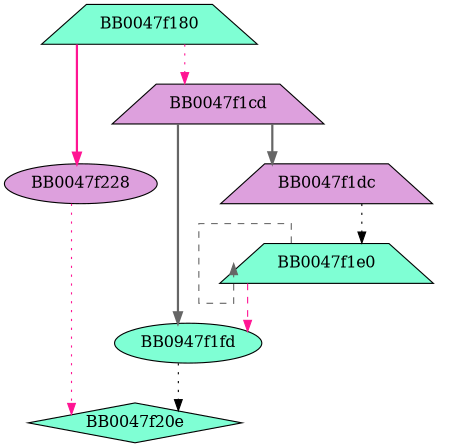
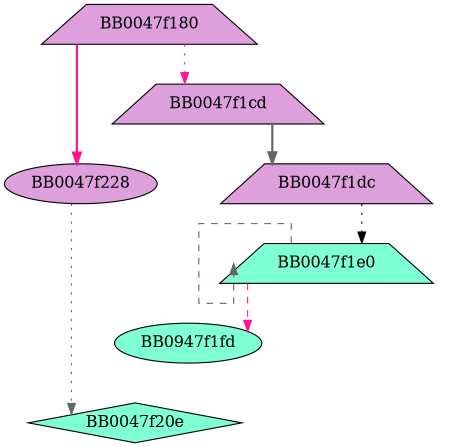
node "BB0047f180": fillcolor aquamarine -> plum
edge "BB0047f1cd" -> "BB0947f1fd": removed
edge "BB0047f228" -> "BB0047f20e": color deeppink -> gray40
edge "BB0947f1fd" -> "BB0047f20e": removed
